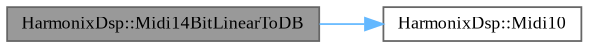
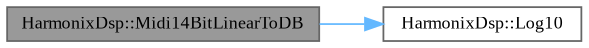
node "HarmonixDsp::Midi10": label "HarmonixDsp::Midi10" -> "HarmonixDsp::Log10"
